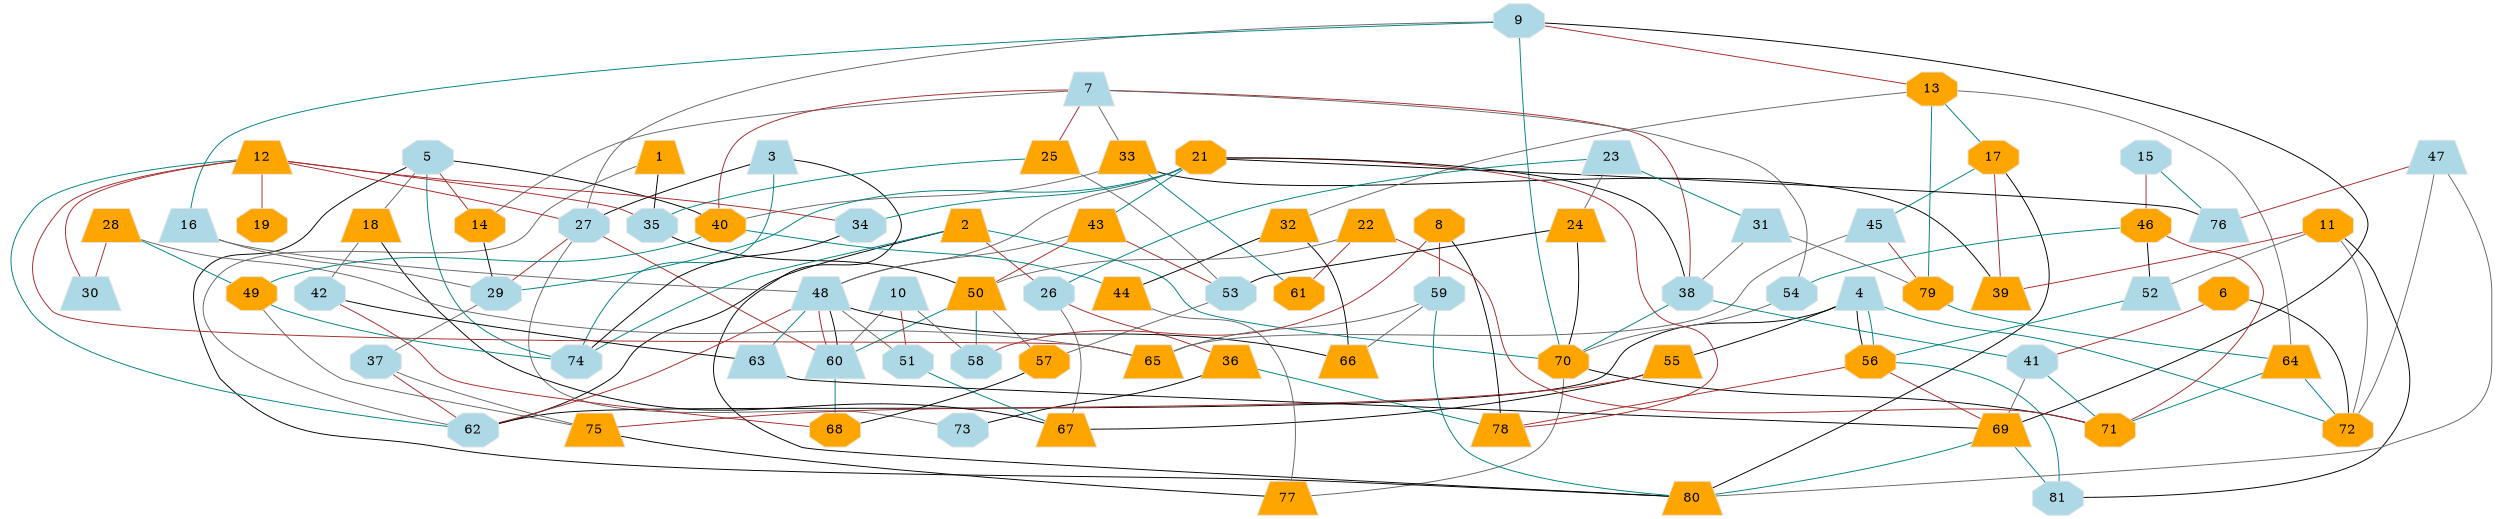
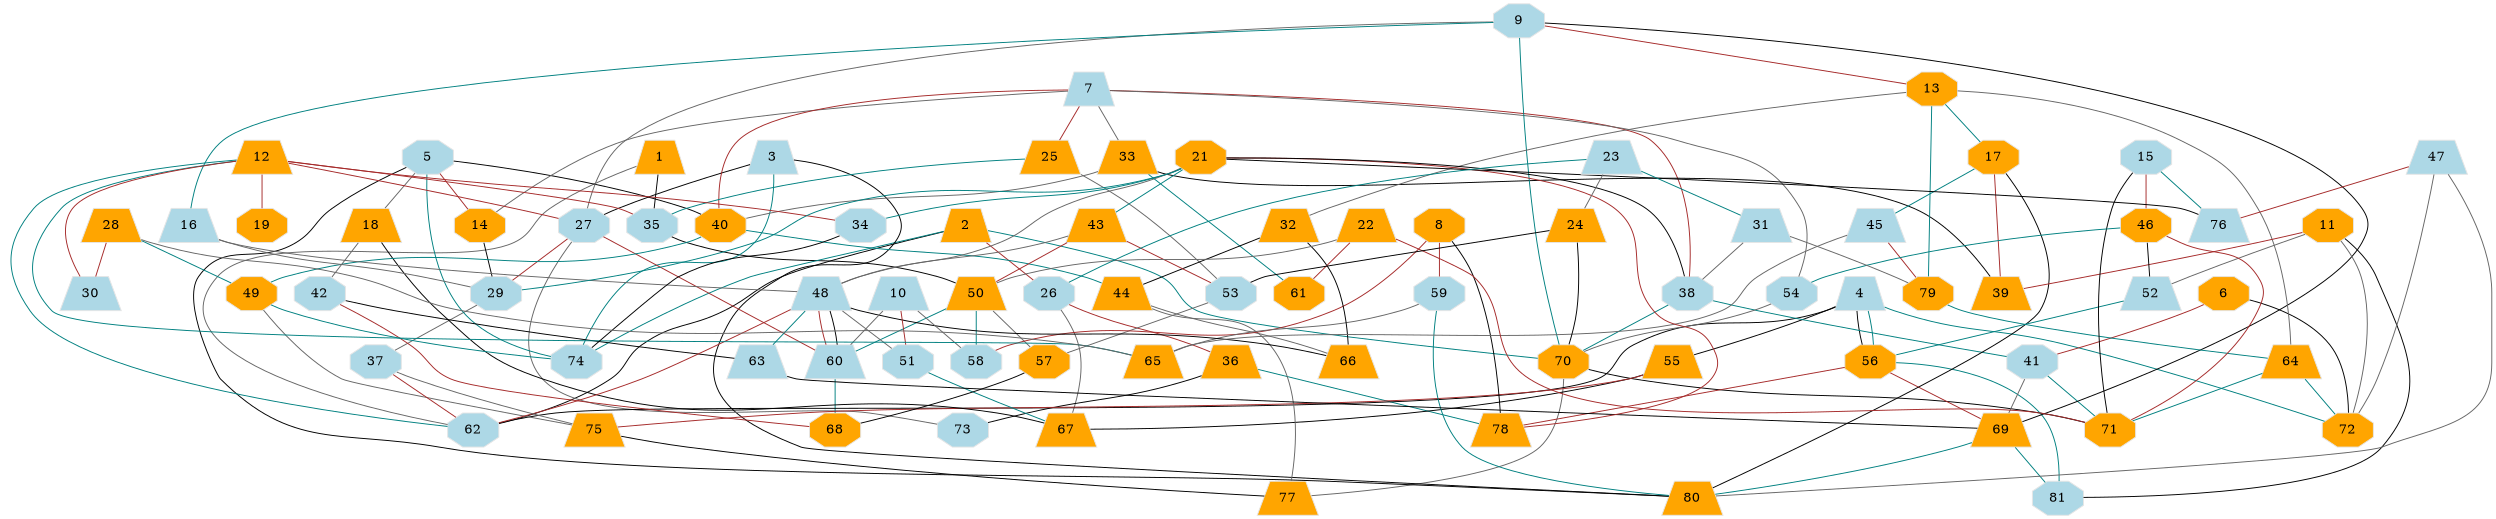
edge "15" -- "71": added
edge "59" -- "66": now "44" -- "66"
edge "12" -- "65": color brown -> teal
